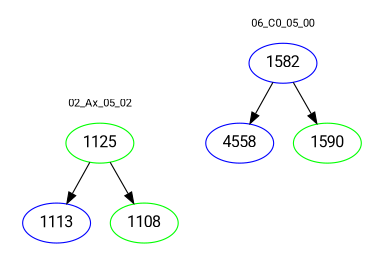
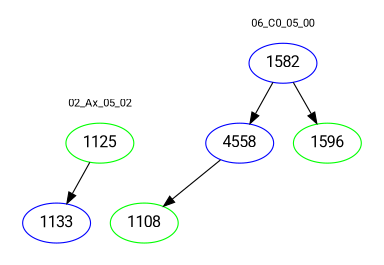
node "1590": label "1590" -> "1596"
edge "1125" -> "1108": now "4558" -> "1108"
node "1113": label "1113" -> "1133"
